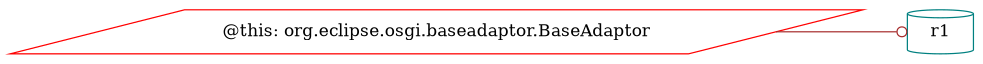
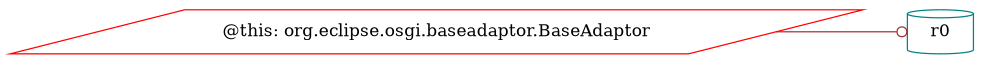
node "r1": label "r1" -> "r0"
